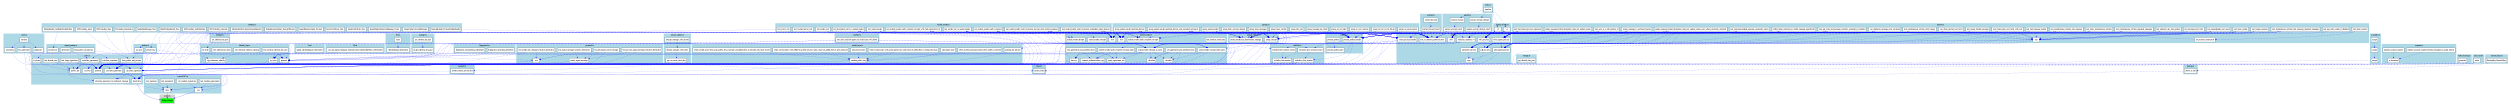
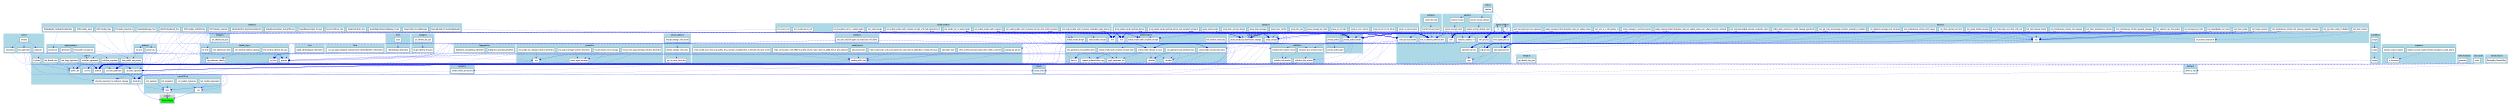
node "test_sender_cert": removed
